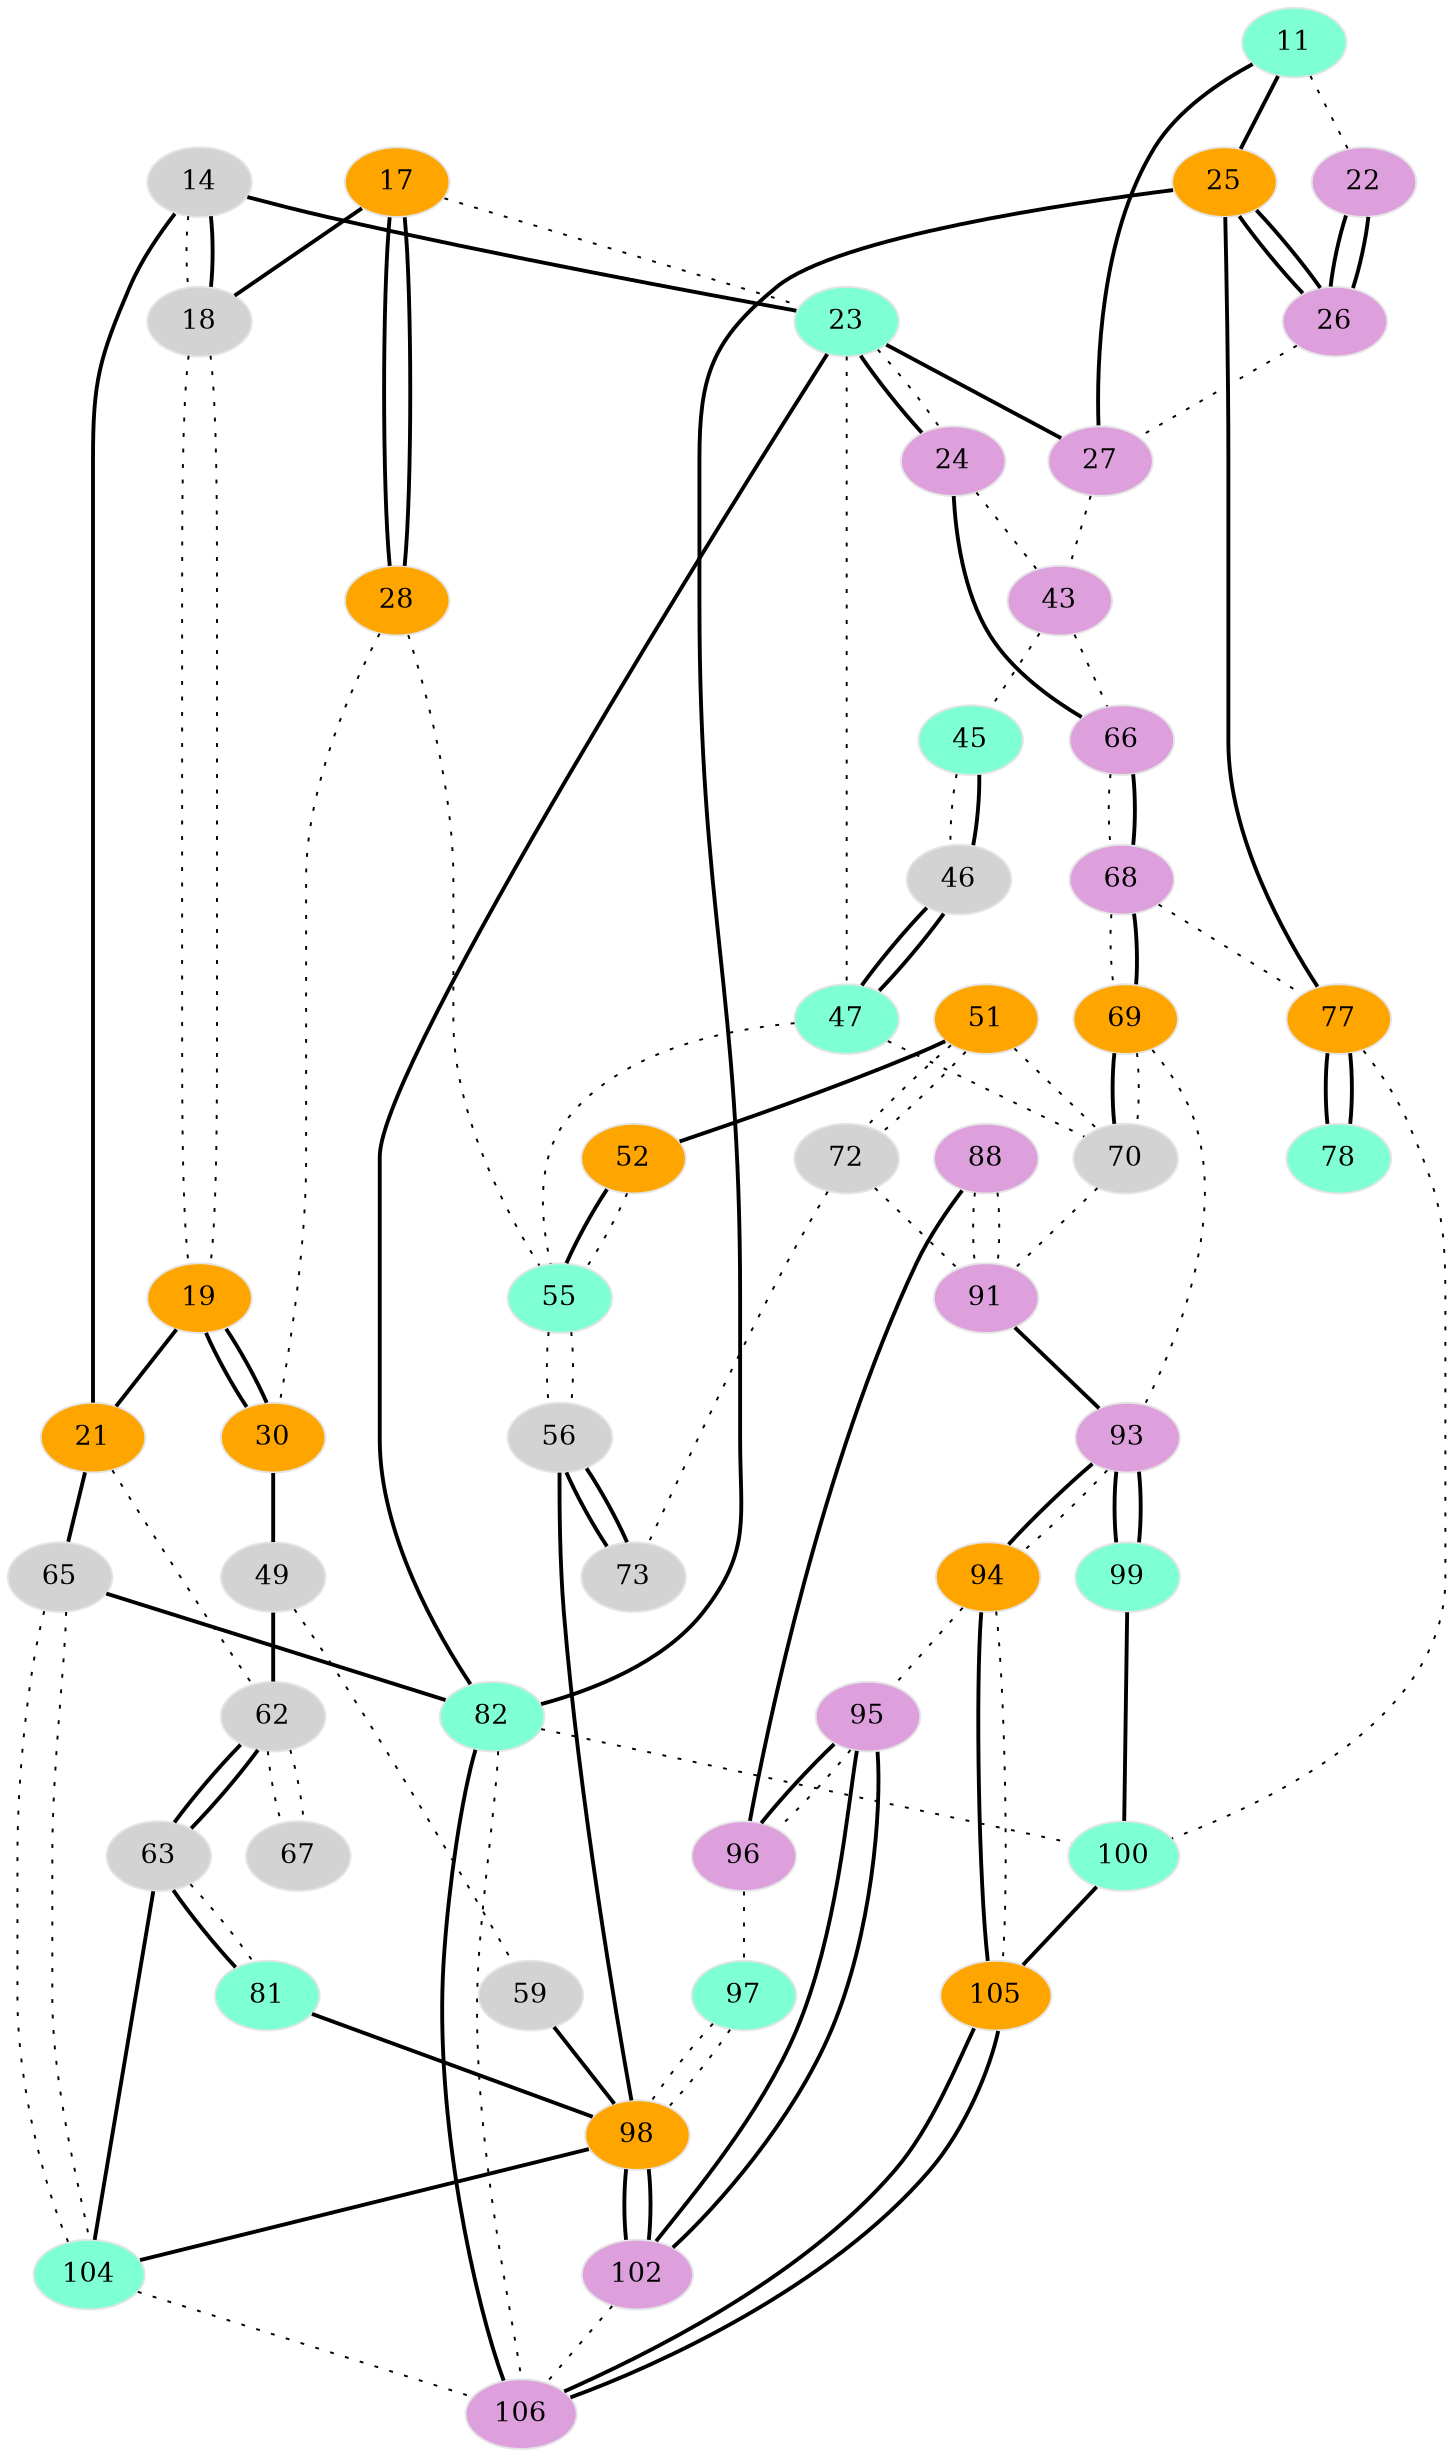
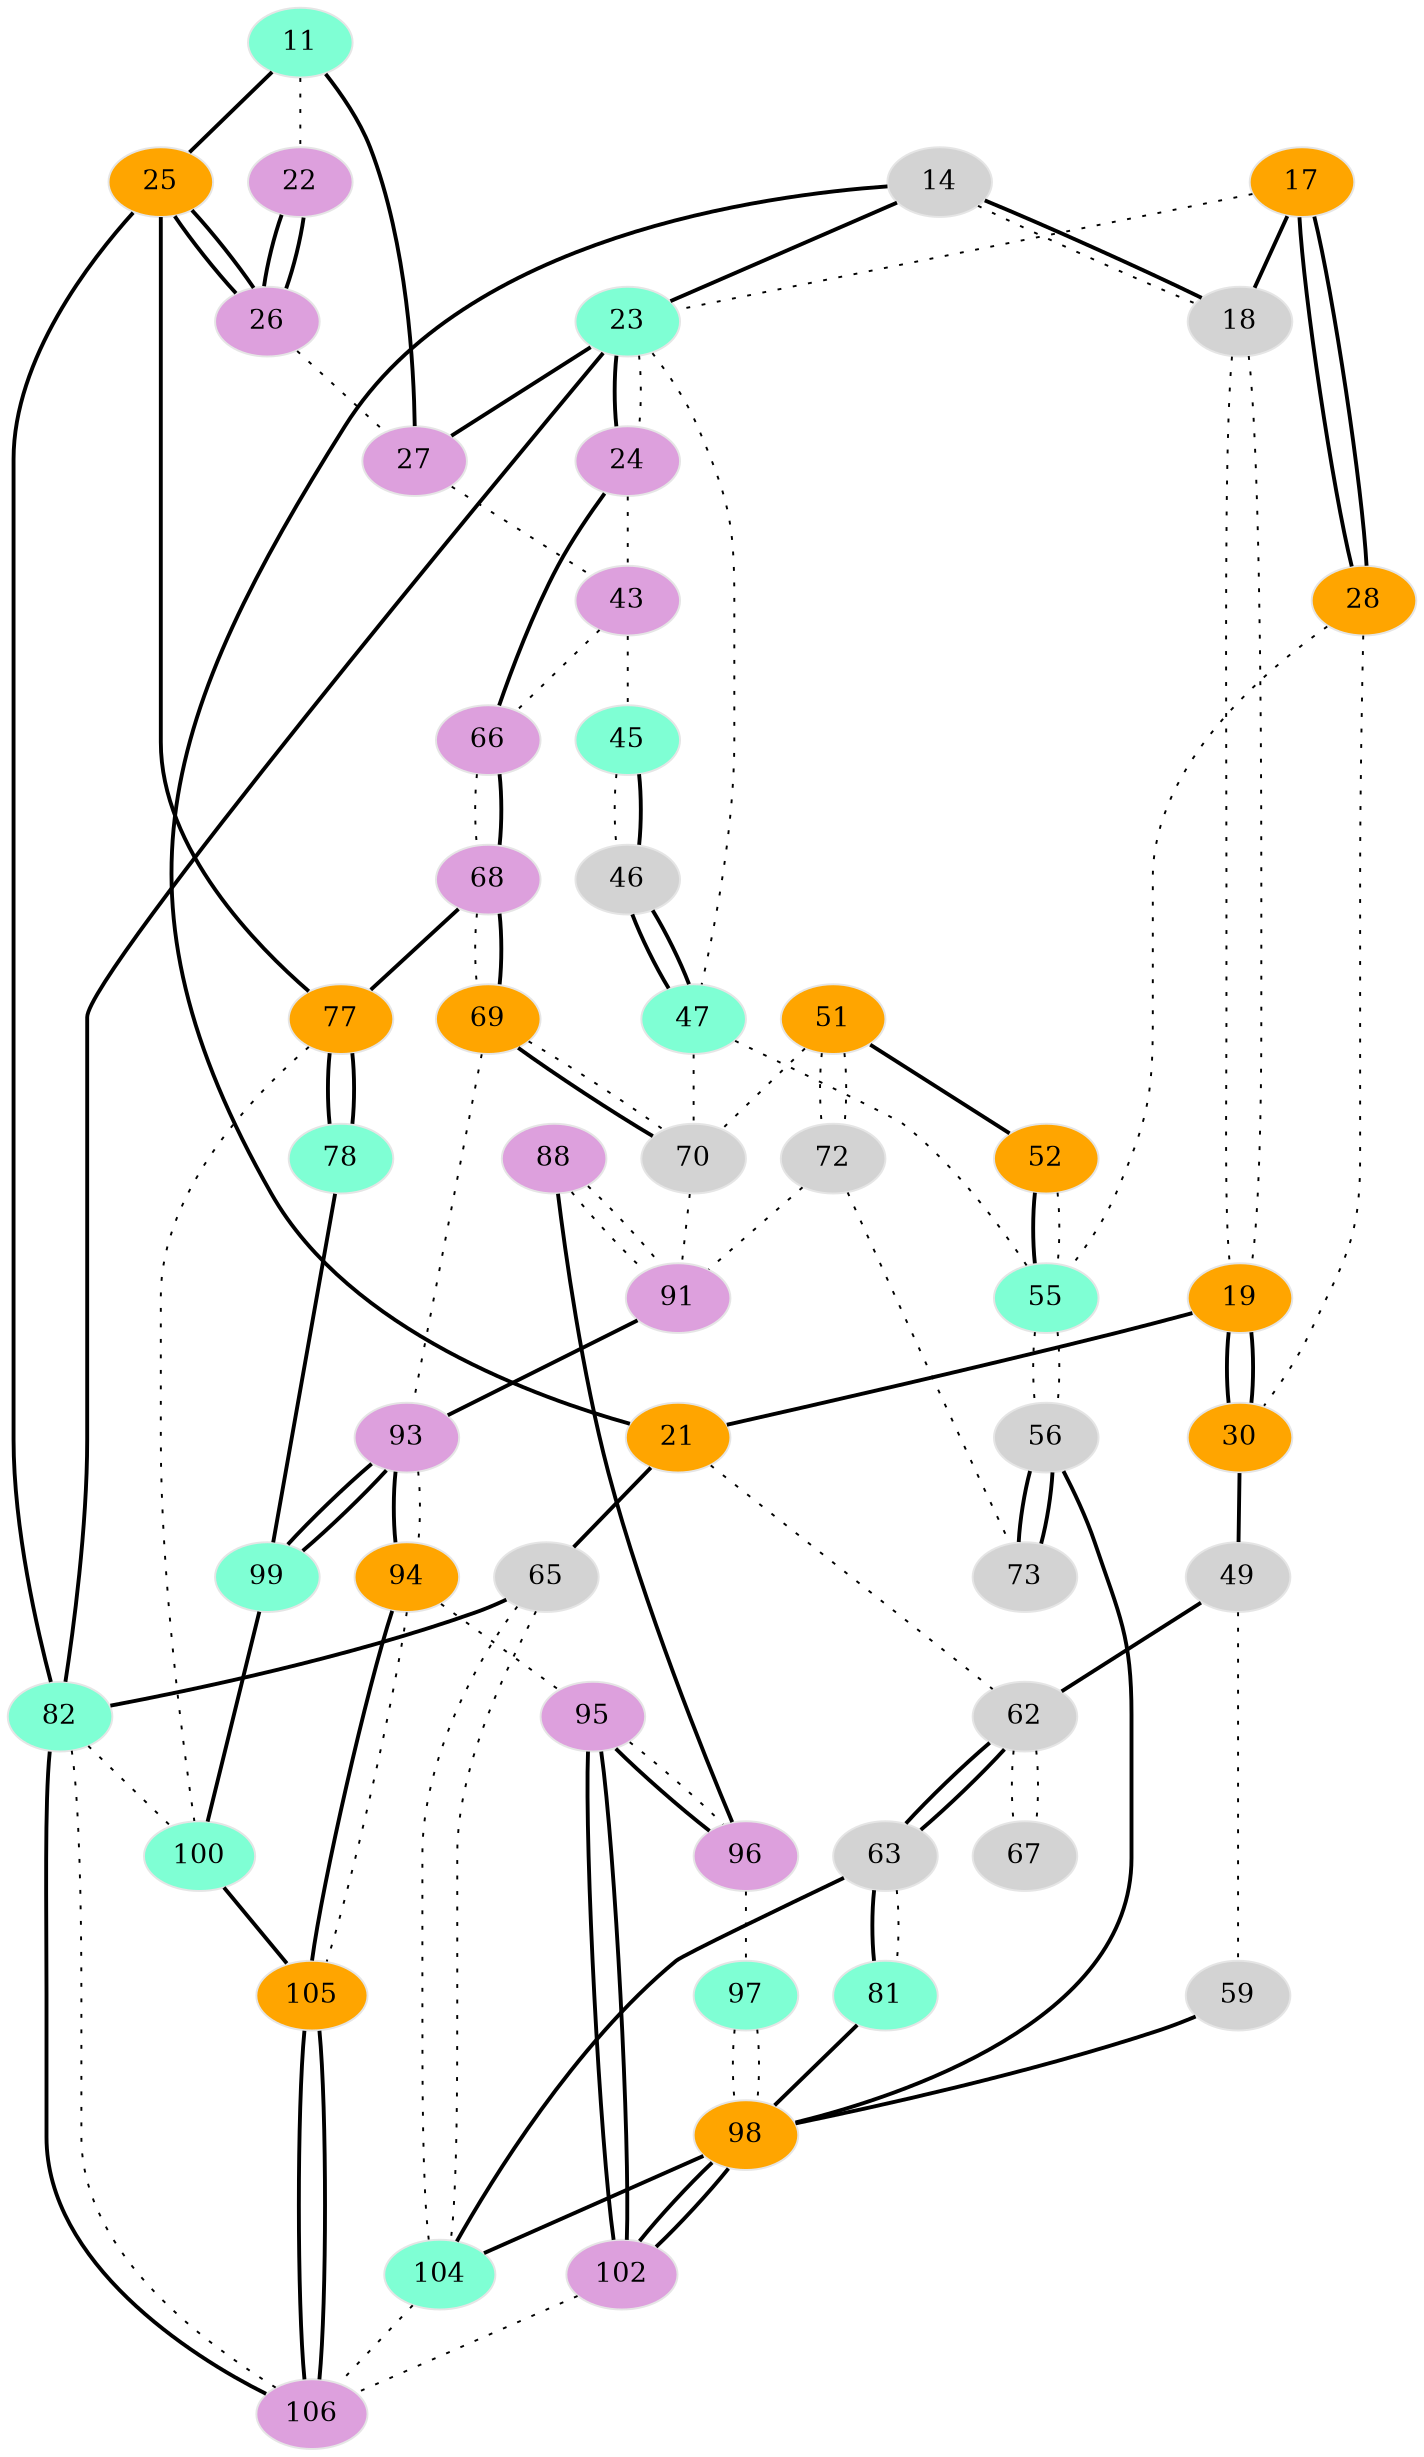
edge "68" -- "77": style dotted -> bold
edge "78" -- "99": added
